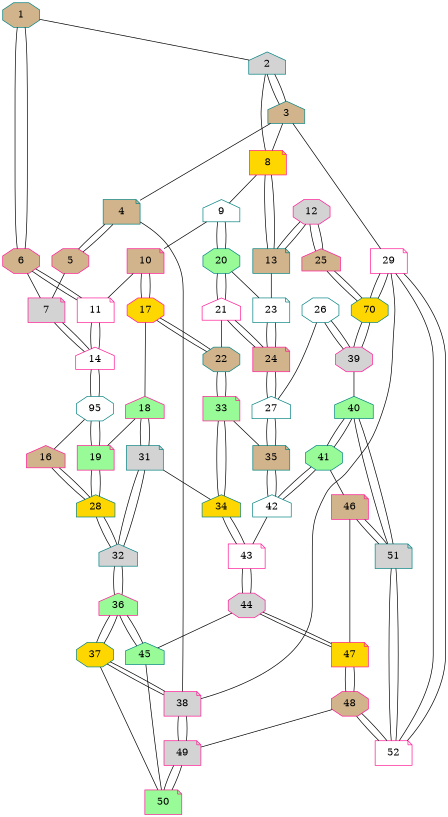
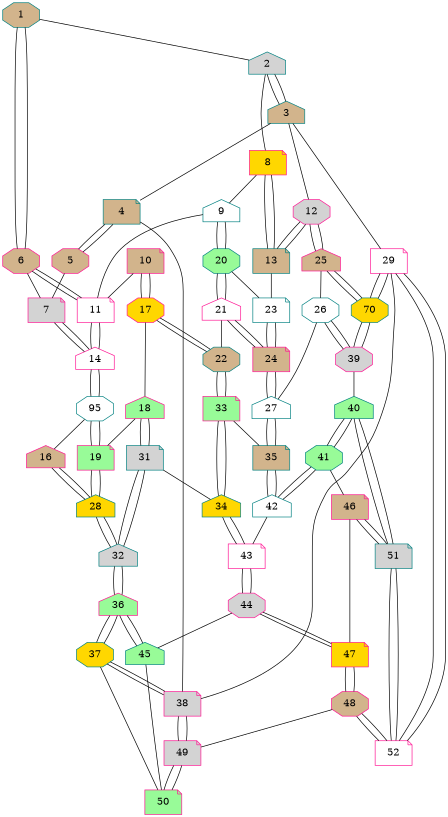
edge "3" -- "8": now "3" -- "12"
edge "9" -- "10": now "9" -- "11"
edge "25" -- "26": added
